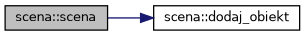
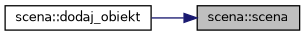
edge "scena::scena" -> "scena::dodaj_obiekt": reversed
